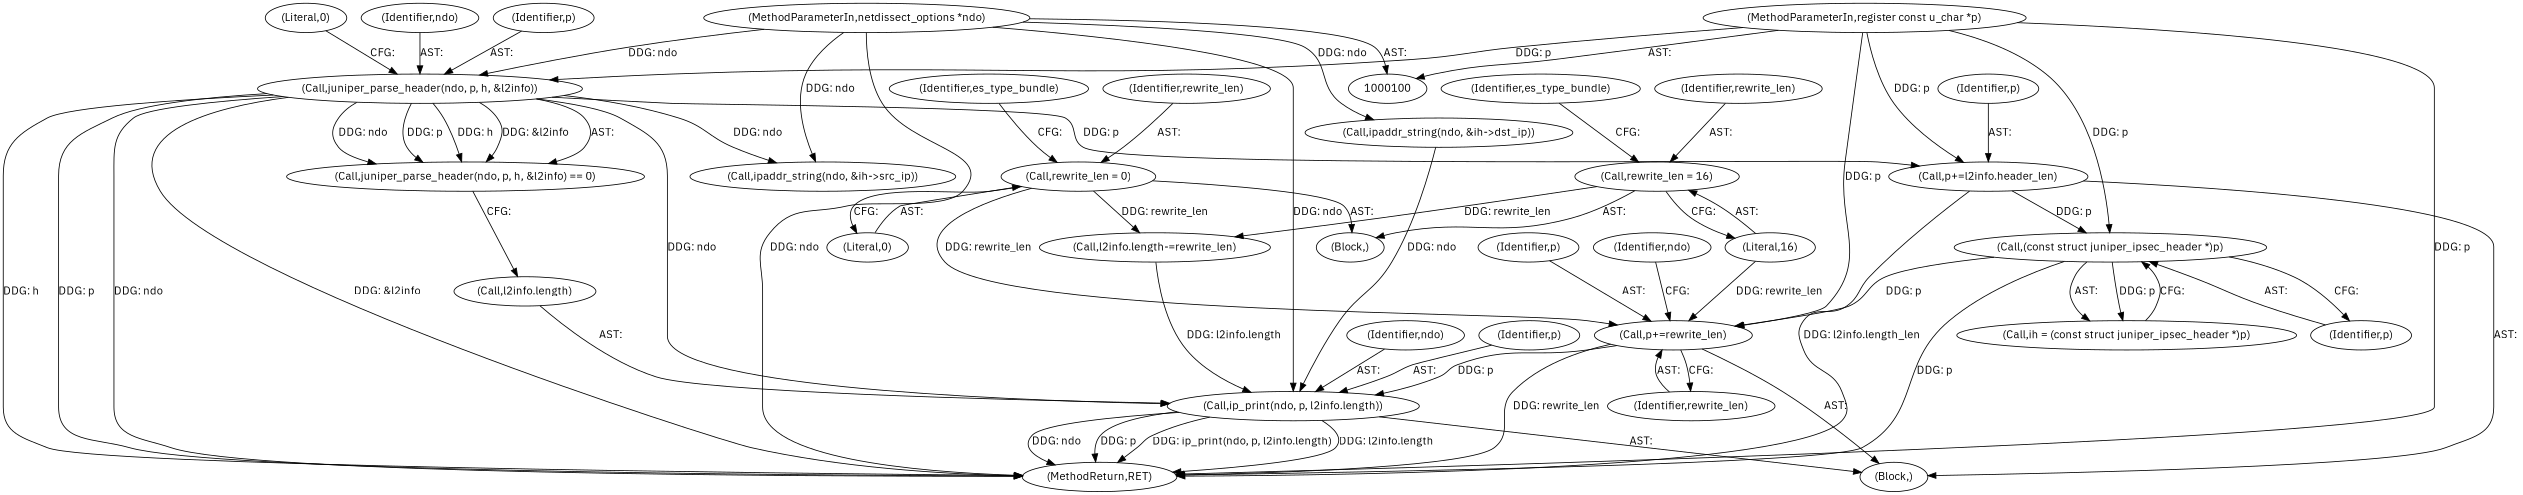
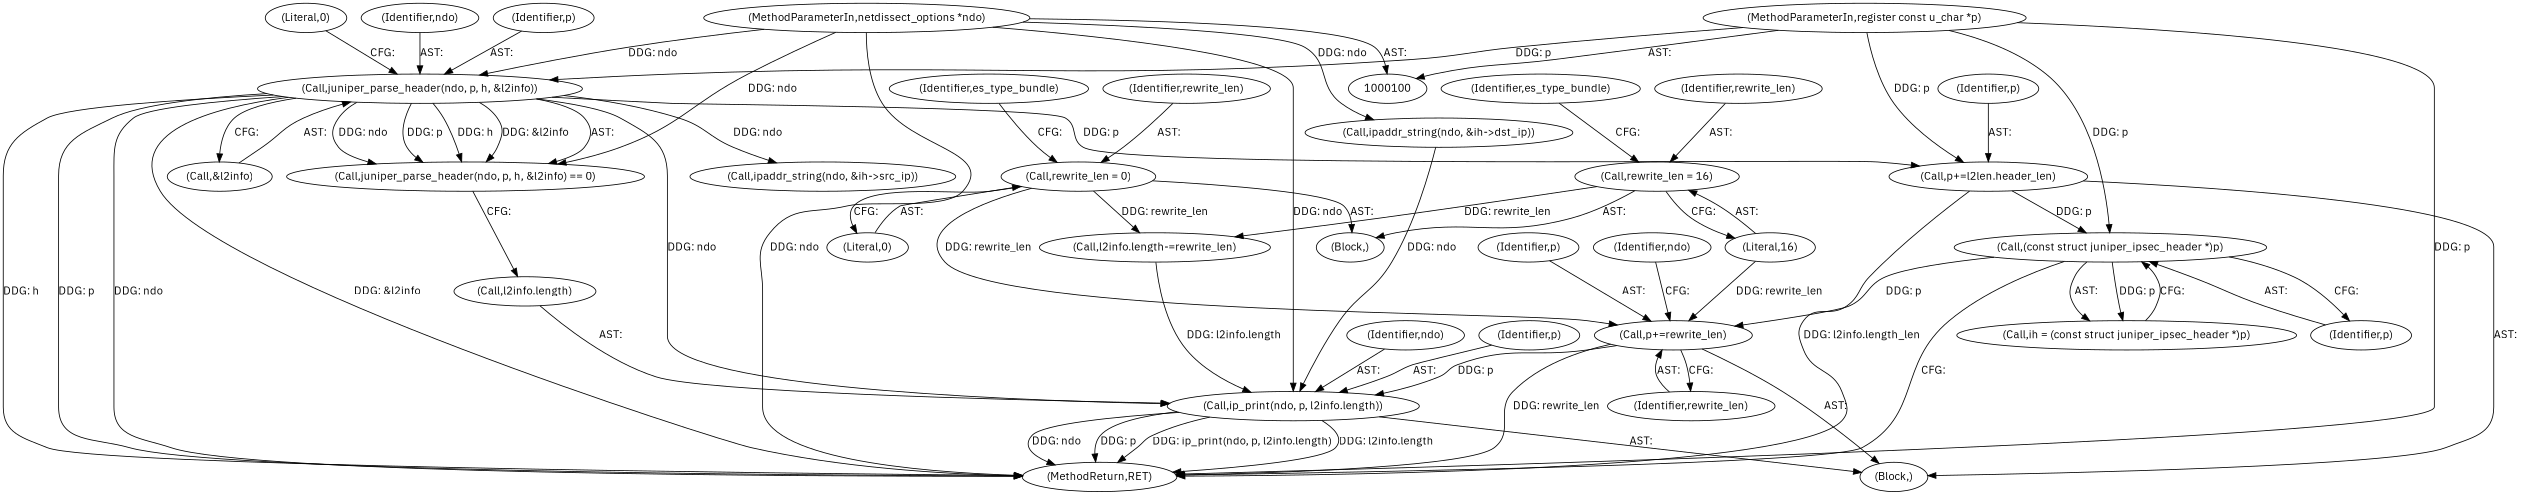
edge "(MethodParameterIn,netdissect_options *ndo)" -> "(Call,ipaddr_string(ndo, &ih->src_ip))": now "(MethodParameterIn,netdissect_options *ndo)" -> "(Call,juniper_parse_header(ndo, p, h, &l2info) == 0)"
node "(Call,&l2info)": added
node "(Call,p+=l2info.header_len)": label "(Call,p+=l2info.header_len)" -> "(Call,p+=l2len.header_len)"
edge "(MethodParameterIn,register const u_char *p)" -> "(Call,p+=rewrite_len)": removed, label "DDG: p"
edge "(Call,(const struct juniper_ipsec_header *)p)" -> "(MethodReturn,RET)": label "DDG: p" -> "CFG: "
